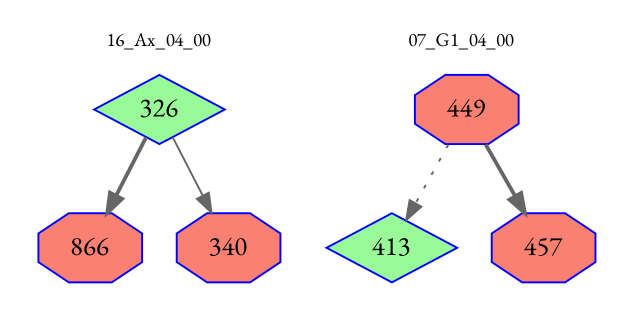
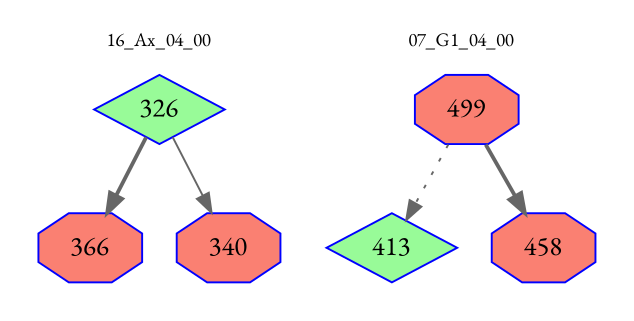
node "449": label "449" -> "499"
node "866": label "866" -> "366"
node "457": label "457" -> "458"
